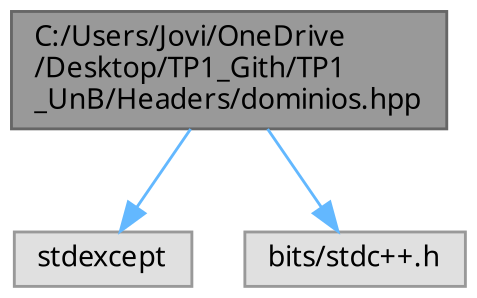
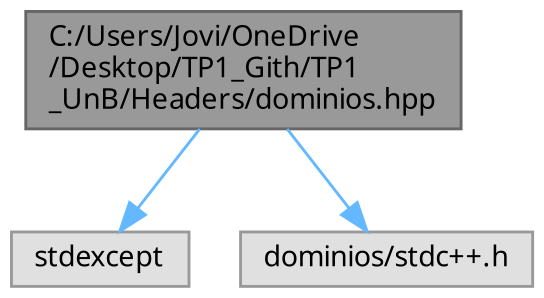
node "bits/stdc++.h": label "bits/stdc++.h" -> "dominios/stdc++.h"
